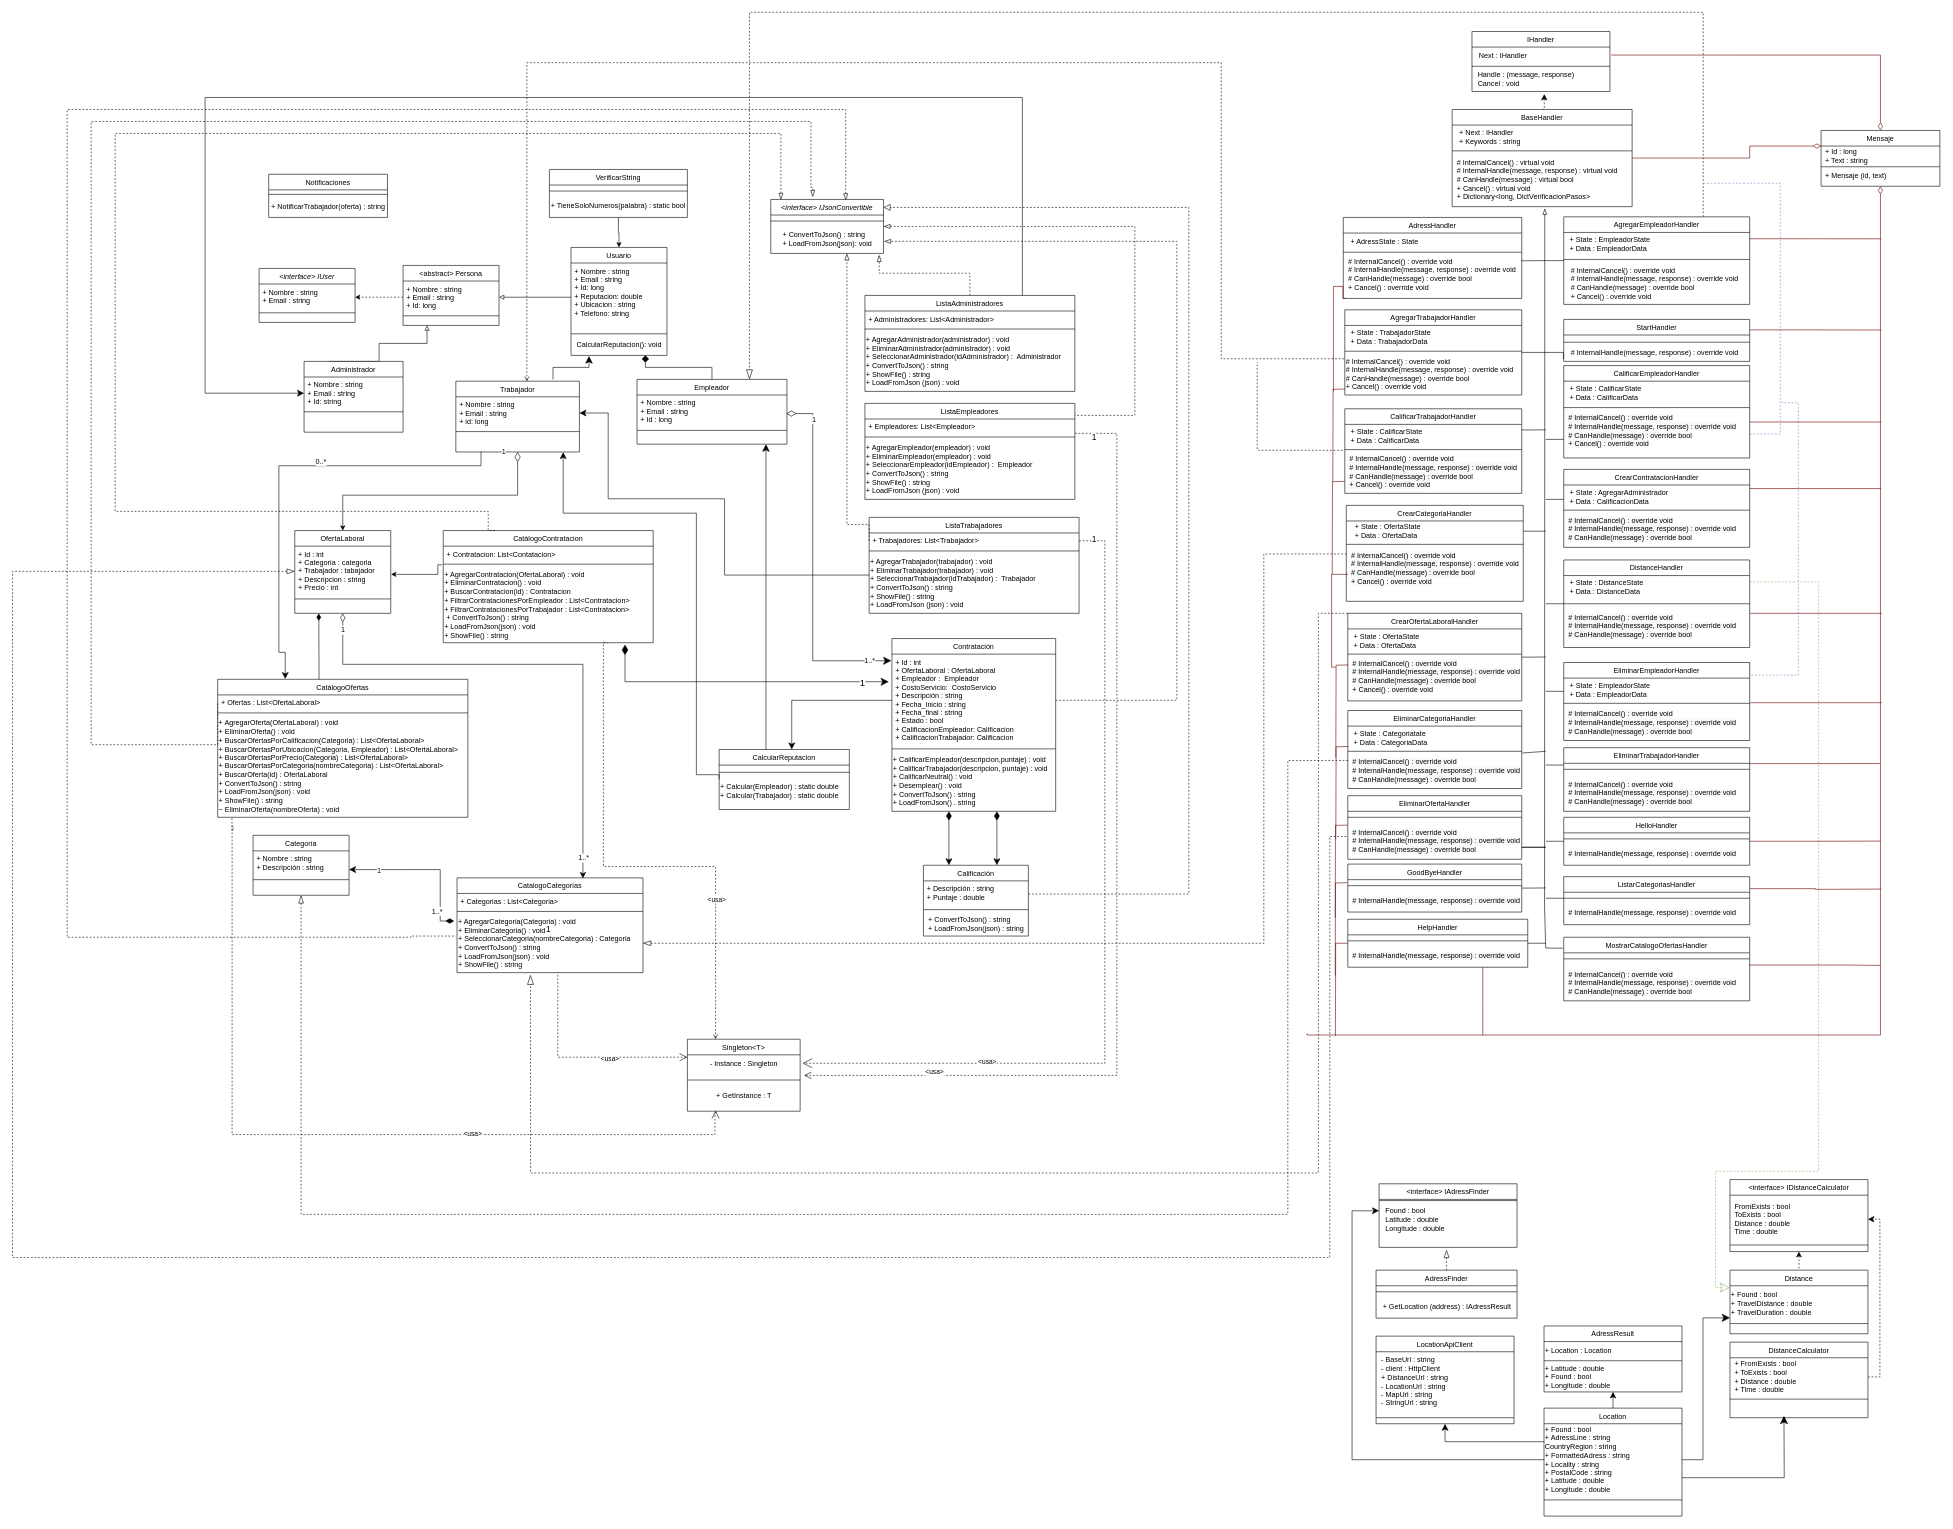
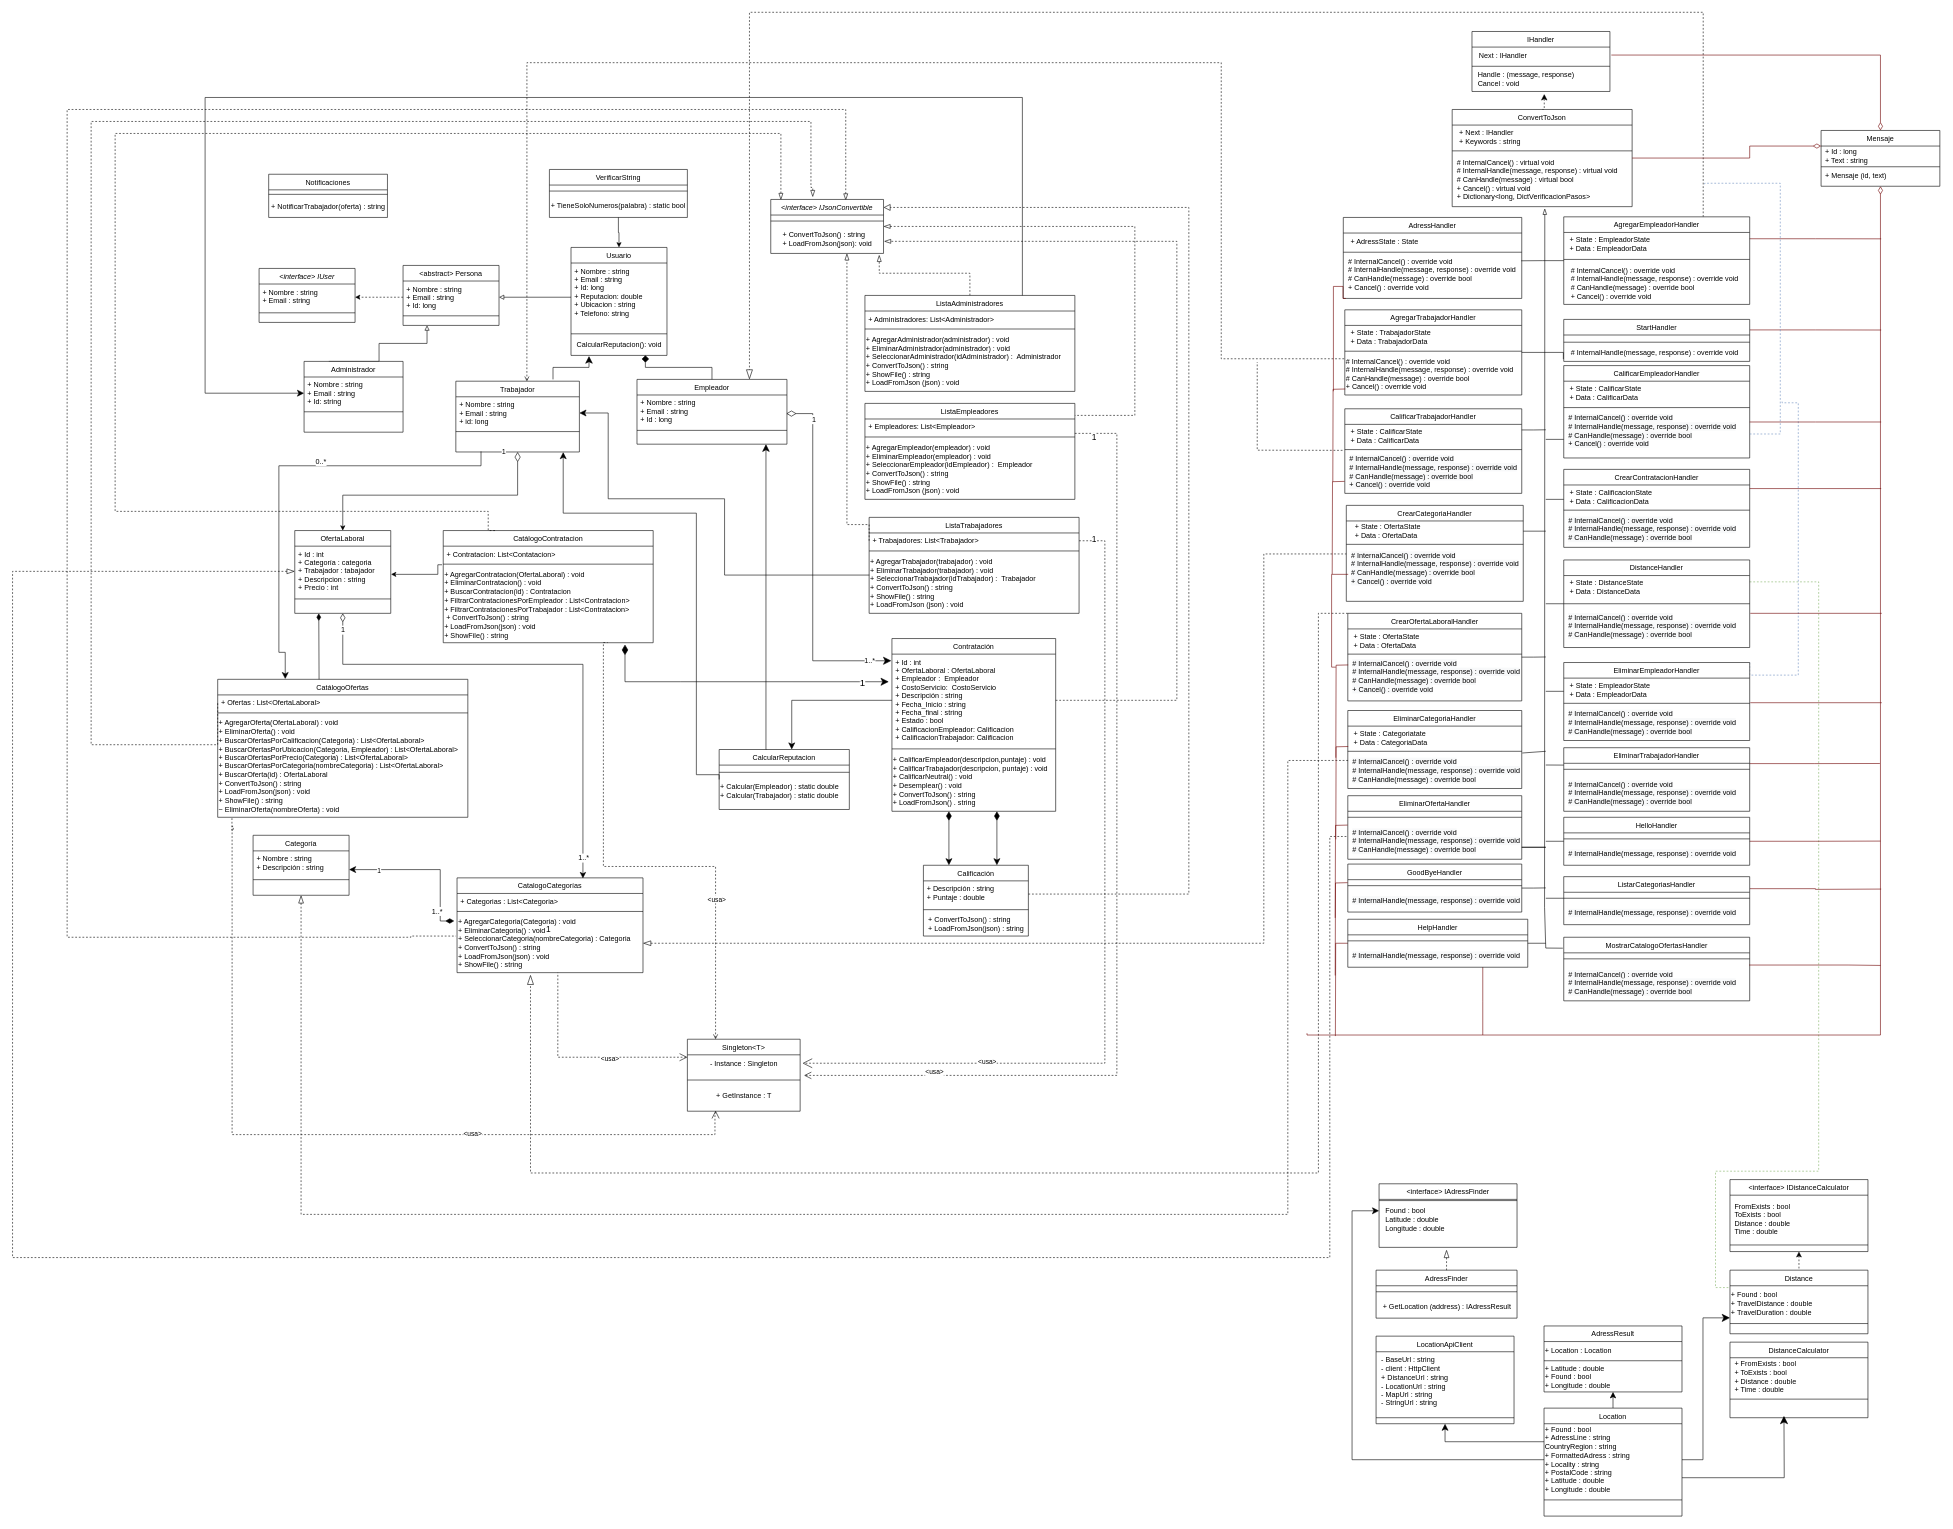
node "BaseHandler": label "BaseHandler" -> "ConvertToJson"
node "+ State : AgregarAdministrador + Data : CalificacionData": label "+ State : AgregarAdministrador + Data : CalificacionData" -> "+ State : CalificacionState + Data : CalificacionData"
edge "+ FromExists : bool + ToExists : bool + Distance : double + Time : double" -> "FromExists : bool ToExists : bool Distance : double Time : double": removed
edge "DistanceHandler" -> "+ Found : bool + TravelDistance : double + TravelDuration : double": arrowhead classic -> none
